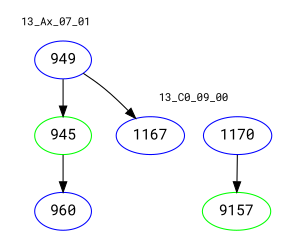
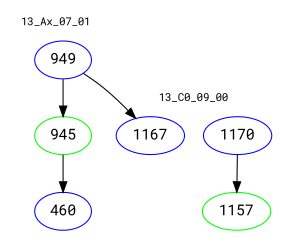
node "960": label "960" -> "460"
node "9157": label "9157" -> "1157"
